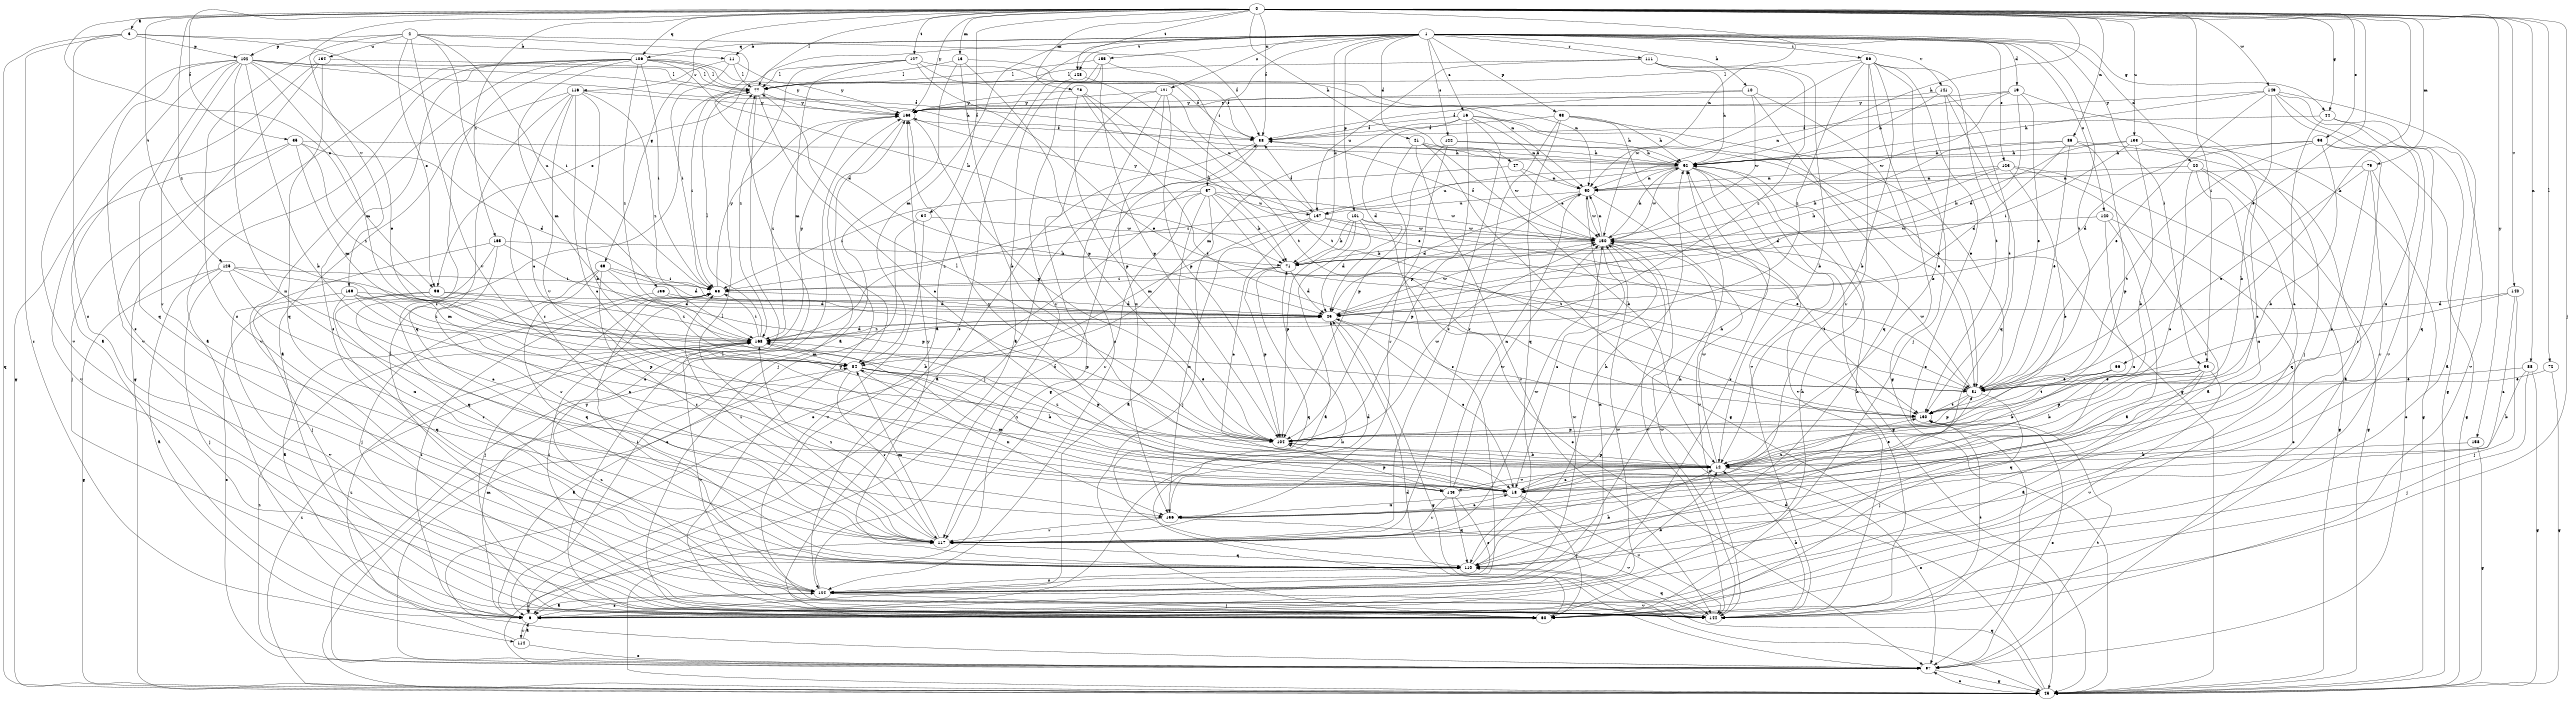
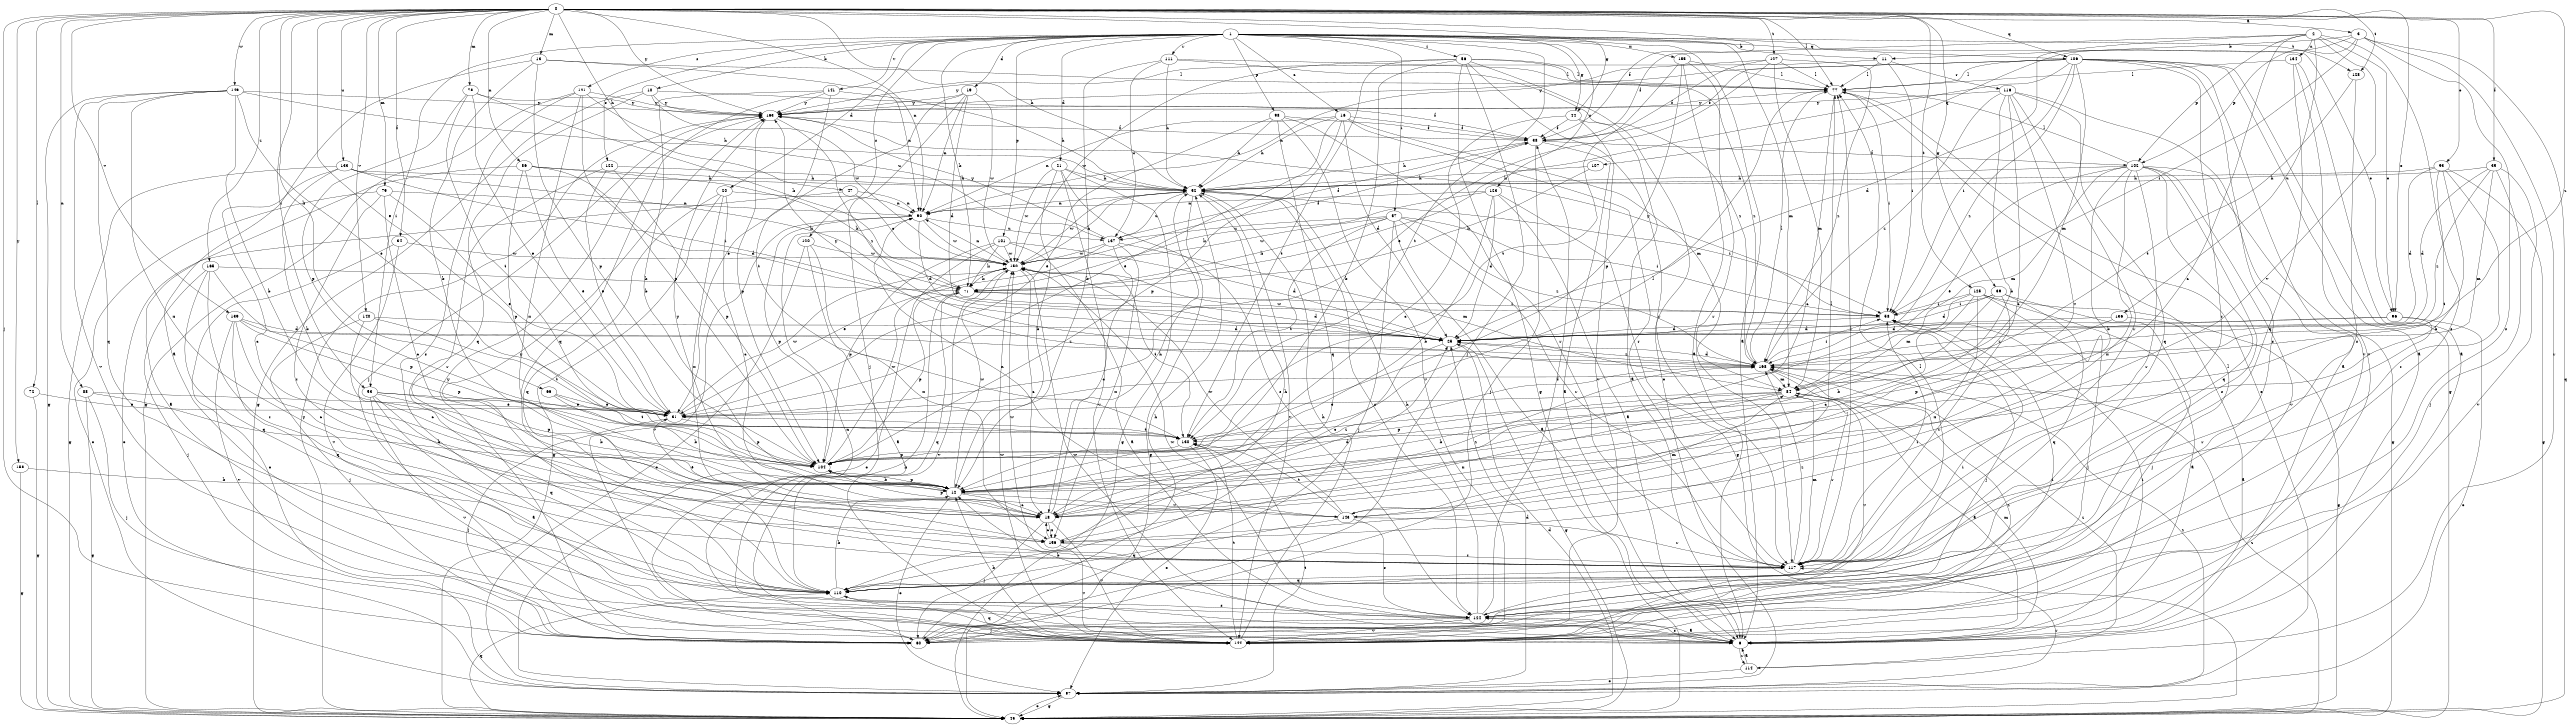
edge "102" -> "38": reversed
node "107": added
edge "143" -> "77": added, label "l"
